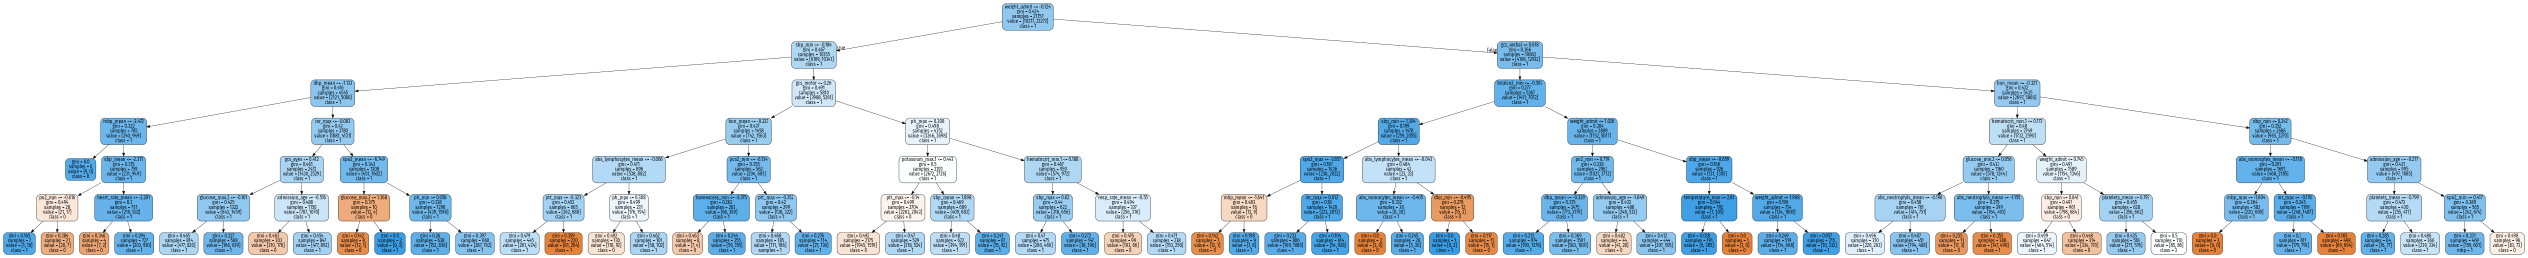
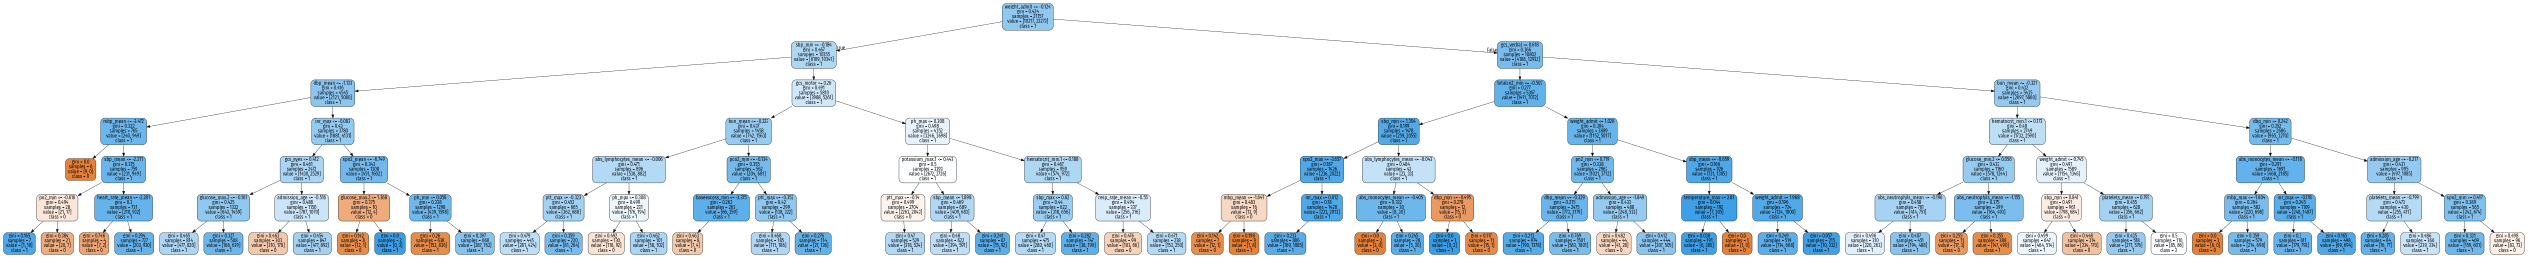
node "gini = 0.0 samples = 6 value = [9, 0] class = 0": fillcolor #52a9e8 -> #e58139
node "gini = 0.346 samples = 4 value = [7, 2] class = 0": label "gini = 0.346 samples = 4 value = [7, 2] class = 0" -> "gini = 0.746 samples = 4 value = [7, 2] class = 0"
node "gini = 0.26 samples = 638 value = [152, 836] class = 1": fillcolor #5dafea -> #e78c49
node "gini = 0.359 samples = 220 value = [81, 264] class = 1": fillcolor #e58139 -> #76bbed
node "gini = 0.244 samples = 255 value = [59, 355] class = 1": removed
node "gini = 0.468 samples = 185 value = [111, 186] samples = 1": label "gini = 0.468 samples = 185 value = [111, 186] samples = 1" -> "gini = 0.468 samples = 185 value = [111, 186] class = 1"
node "gini = 0.492 samples = 2175 value = [1945, 1519] class = 0": removed
node "gini = 0.272 samples = 147 value = [38, 196] class = 1": label "gini = 0.272 samples = 147 value = [38, 196] class = 1" -> "gini = 0.282 samples = 147 value = [38, 196] class = 1"
node "gini = 0.198 samples = 9 value = [1, 8] class = 1": fillcolor #52a9e8 -> #e58139
node "gini = 0.104 samples = 614 value = [54, 928] class = 1": removed
node "gini = 0.369 samples = 1501 value = [583, 1801] class = 1": label "gini = 0.369 samples = 1501 value = [583, 1801] class = 1" -> "gini = 0.769 samples = 1501 value = [583, 1801] class = 1"
node "gini = 0.359 samples = 579 value = [214, 698] class = 1": added
node "gini = 0.165 samples = 498 value = [69, 694] class = 1": fillcolor #e58139 -> #4da7e8
node "gini = 0.331 samples = 469 value = [159, 601] mbp = 1": label "gini = 0.331 samples = 469 value = [159, 601] mbp = 1" -> "gini = 0.331 samples = 469 value = [159, 601] class = 1"
